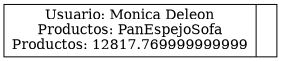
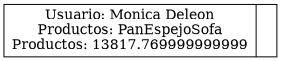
node "Usuario: Monica Deleon": text "Productos: 12817.769999999999" -> "Productos: 13817.769999999999"
